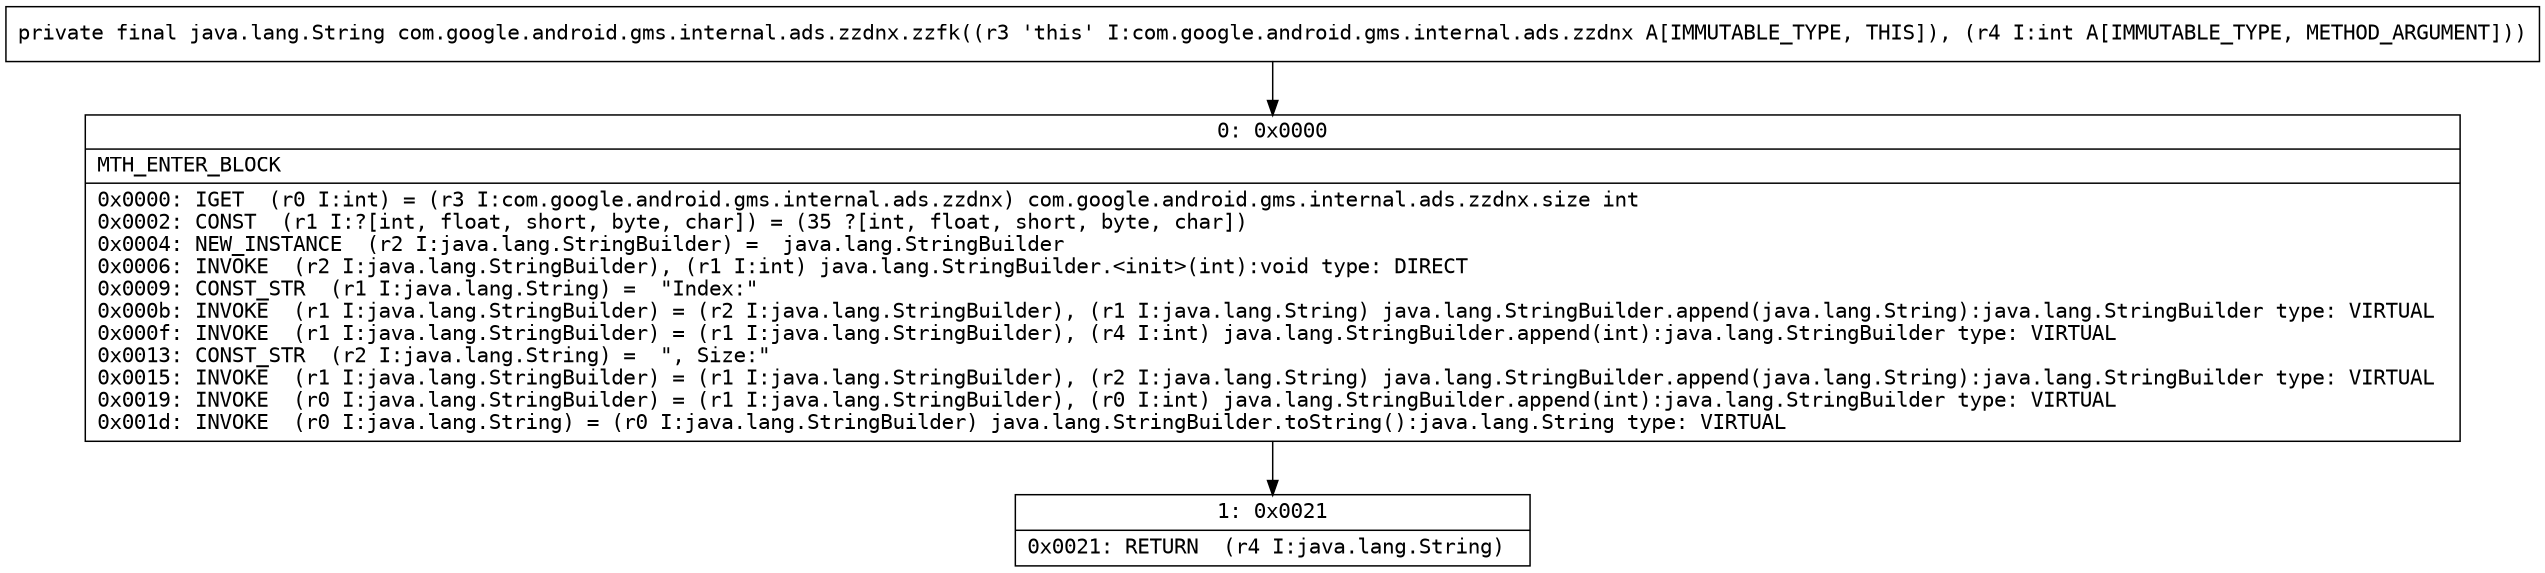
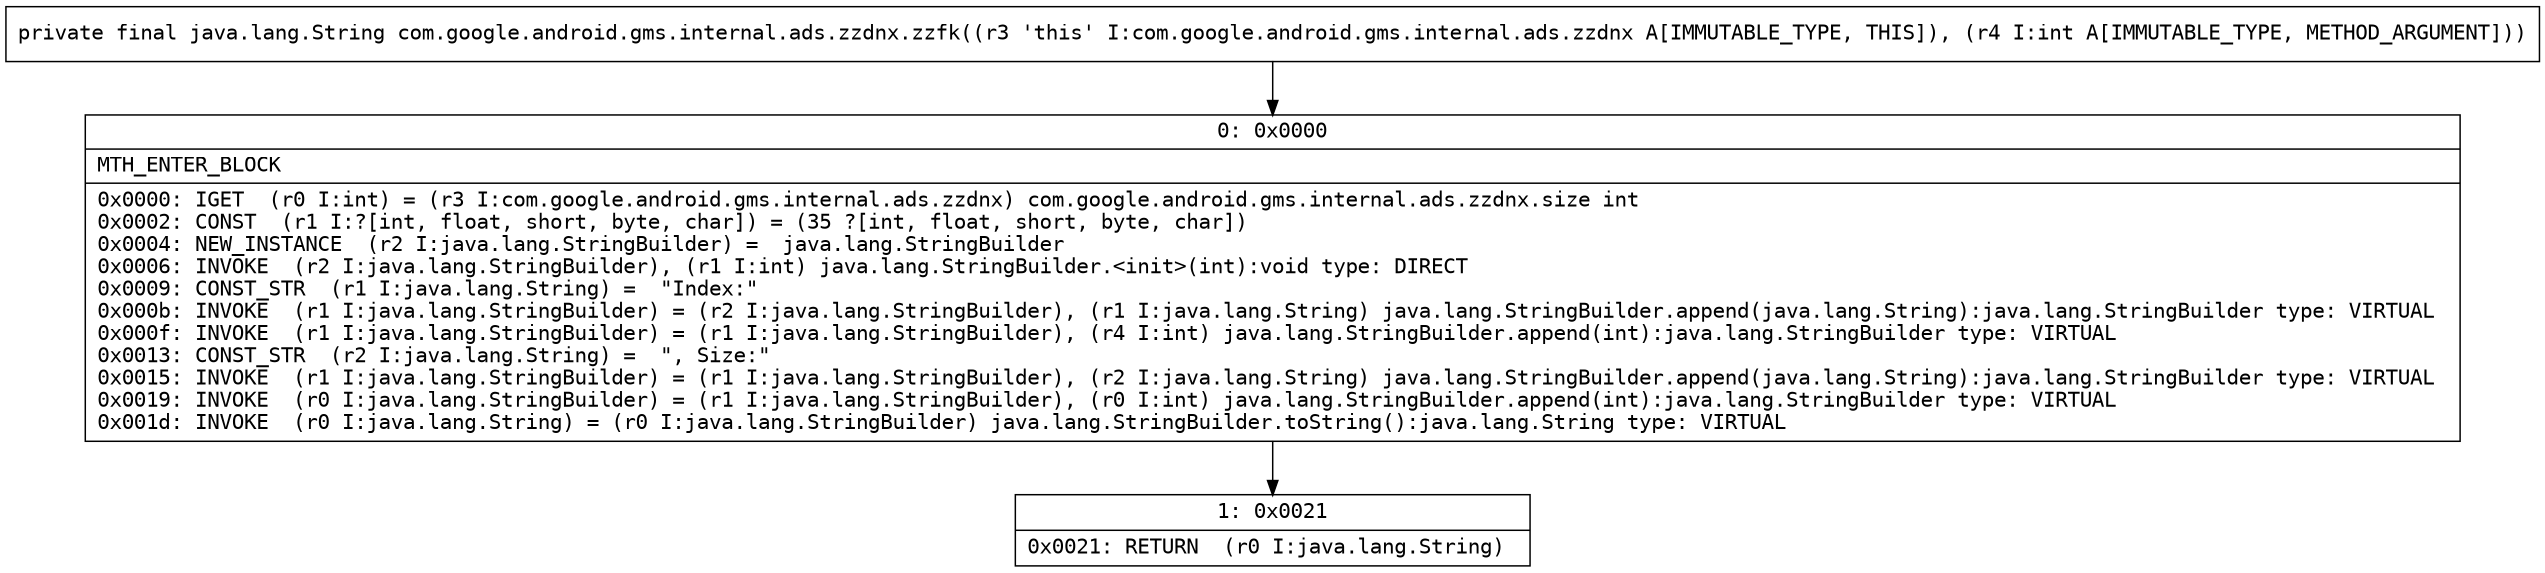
node "1: 0x0021": text "0x0021: RETURN  (r4 I:java.lang.String)" -> "0x0021: RETURN  (r0 I:java.lang.String)"
